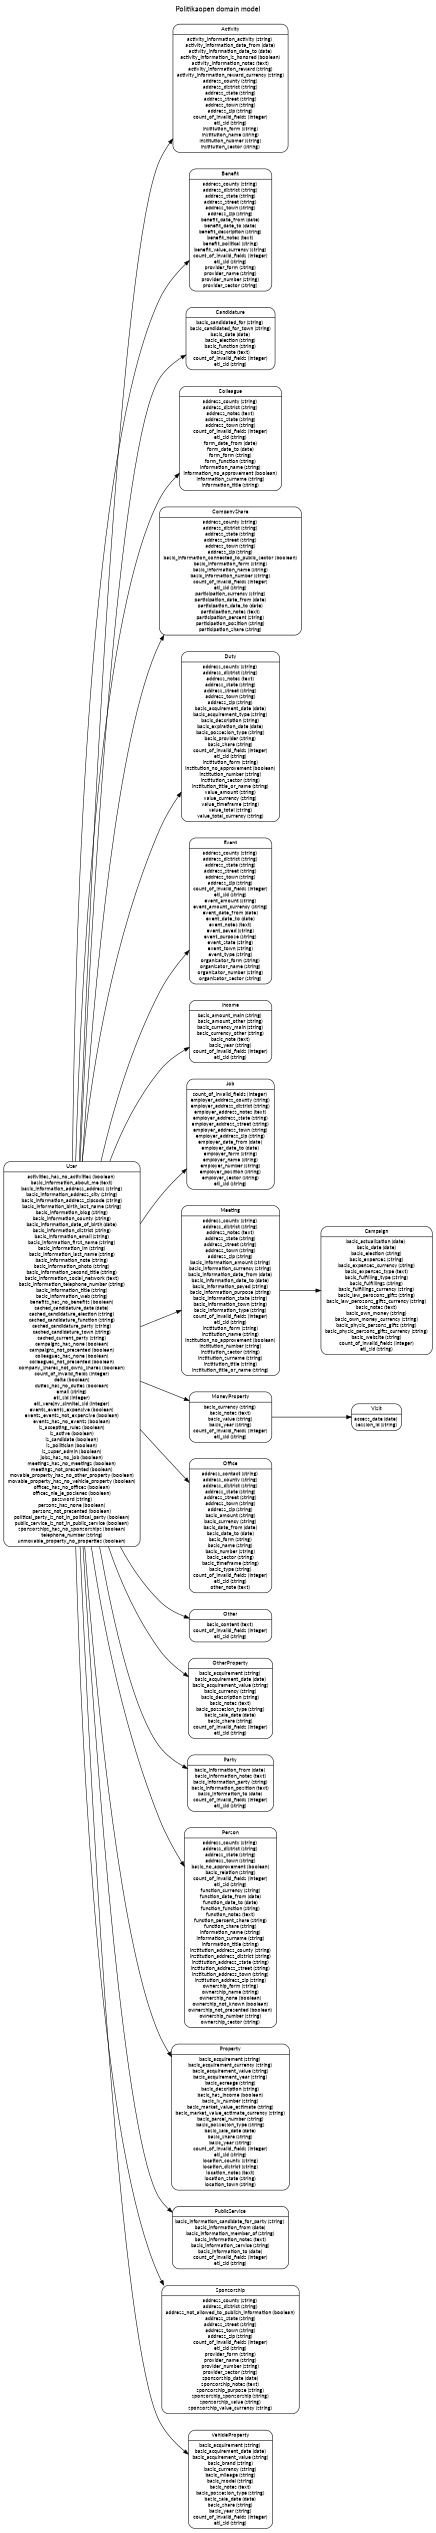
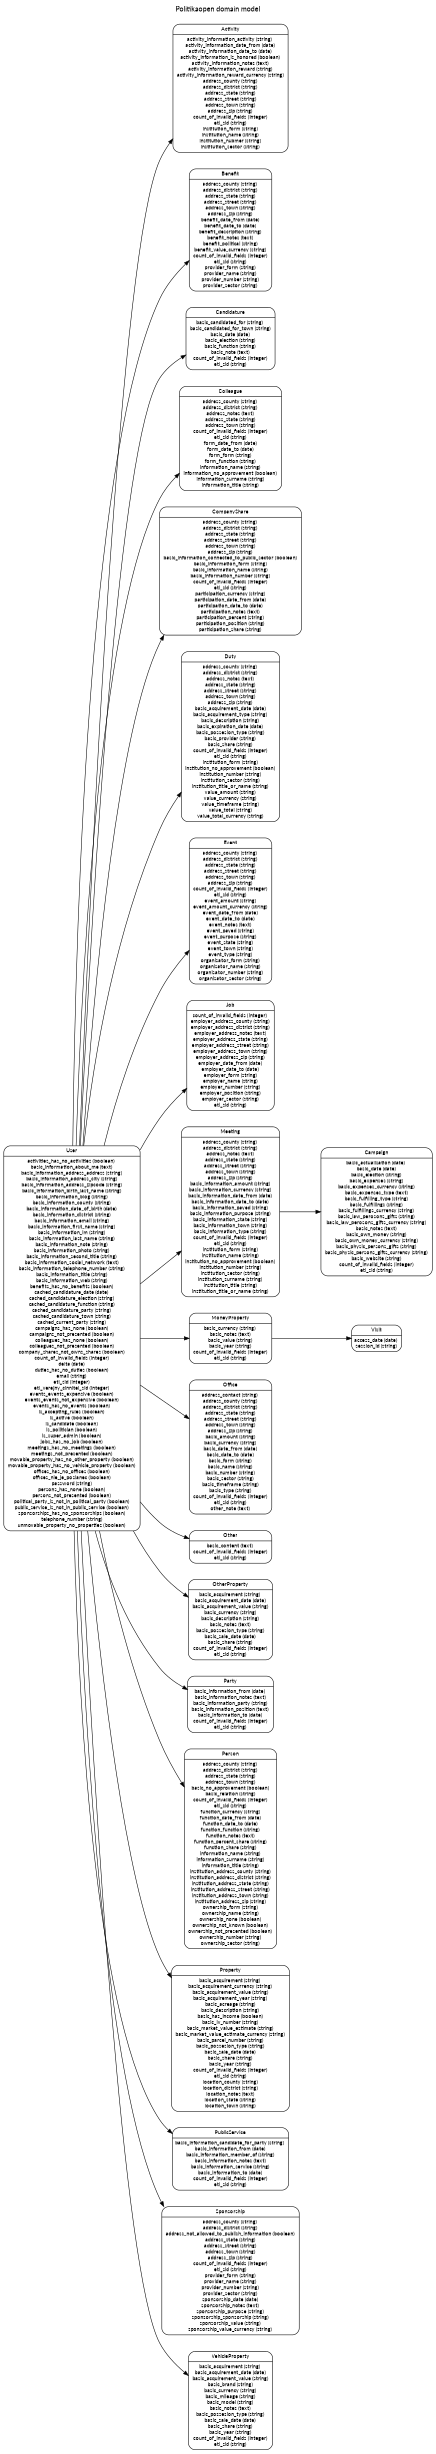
node "Income": removed
node "User": text "delta (boolean)" -> "delta (date)"
